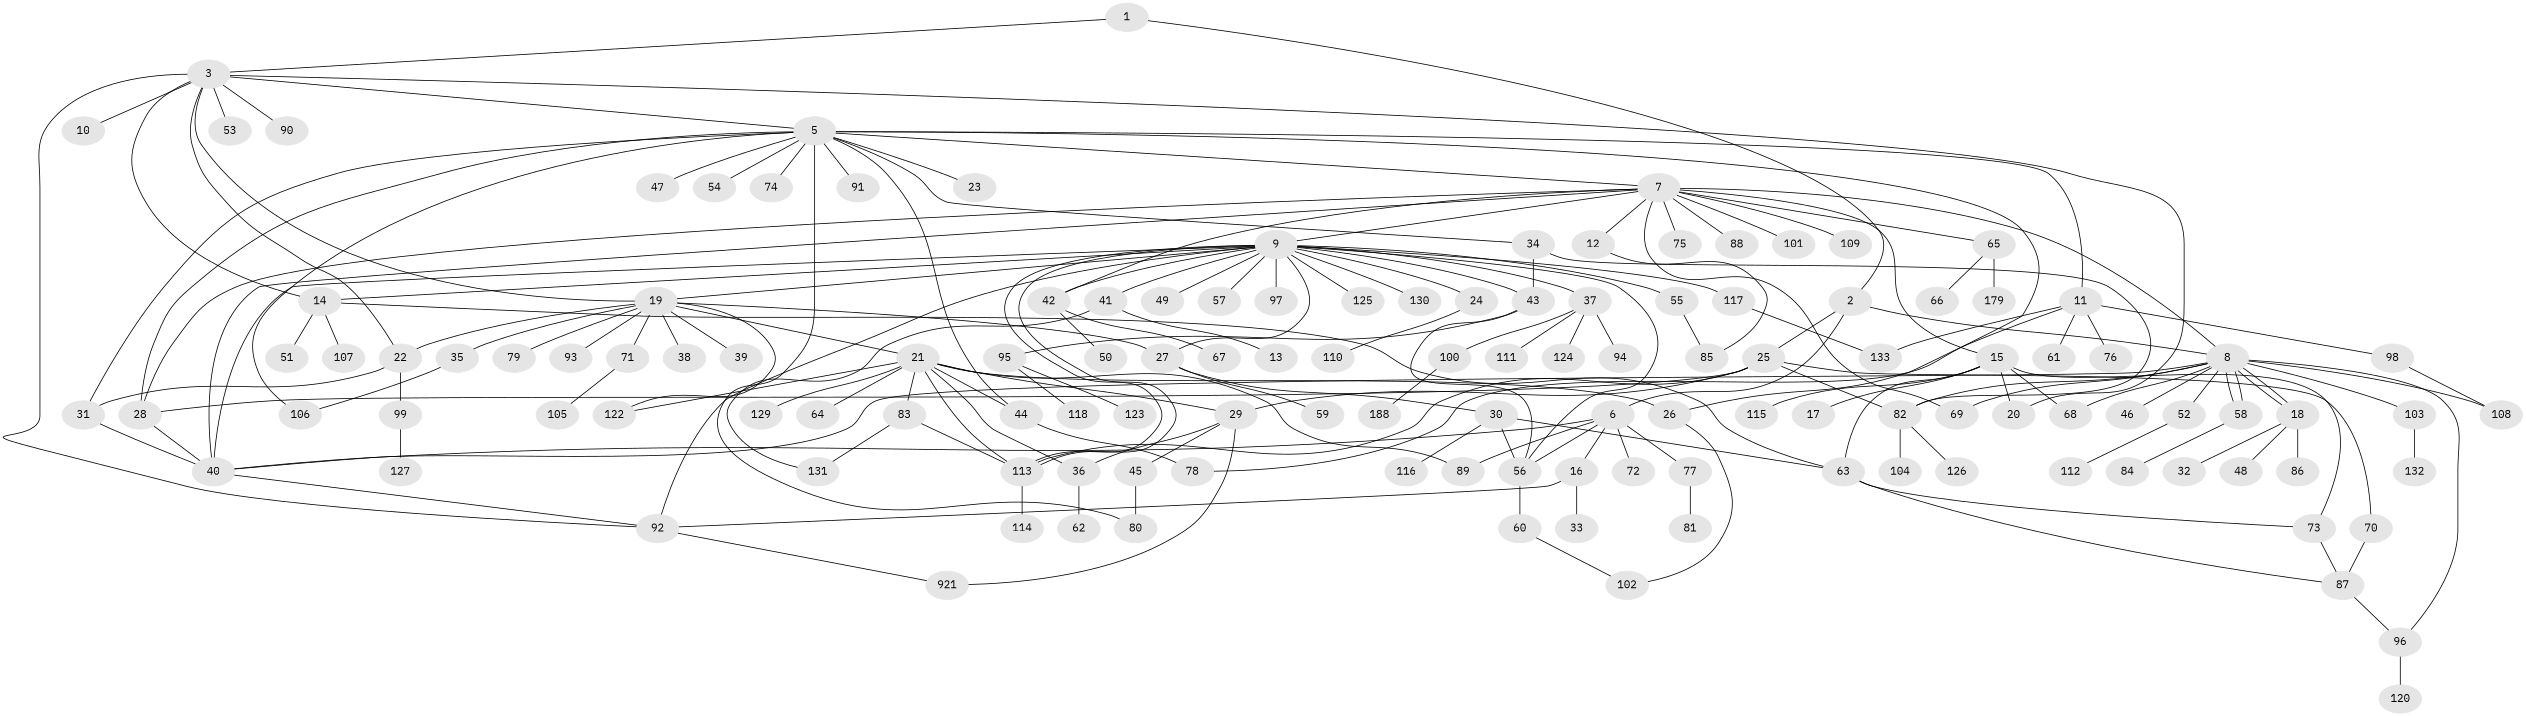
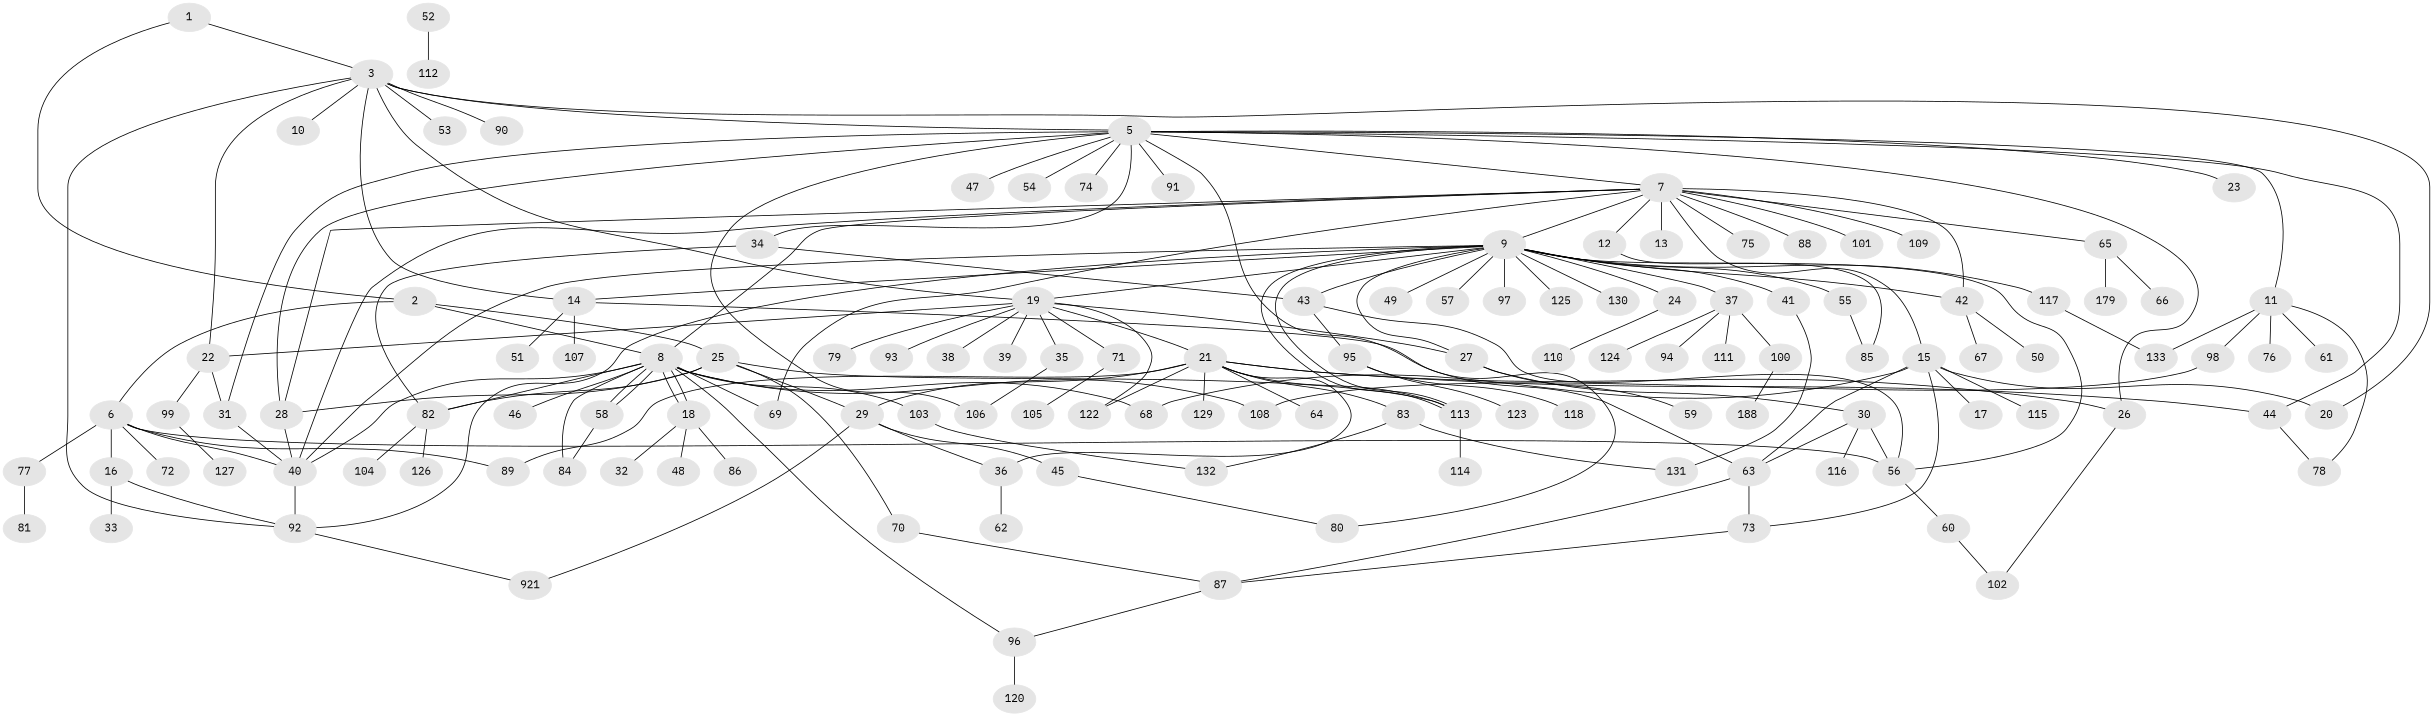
edge "41" -- "13": now "7" -- "13"
edge "8" -- "52": now "8" -- "84"
edge "83" -- "113": now "83" -- "132"
